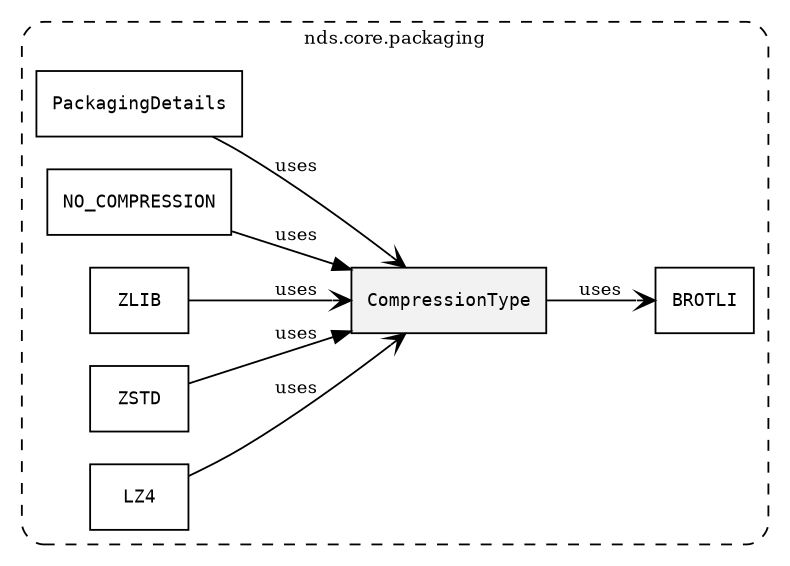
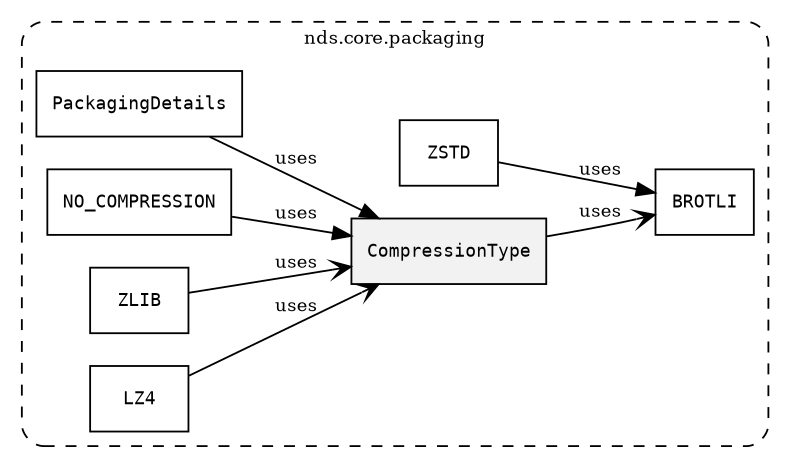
edge "PackagingDetails" -> "CompressionType": arrowhead vee -> normal
edge "ZSTD" -> "CompressionType": now "ZSTD" -> "BROTLI"
